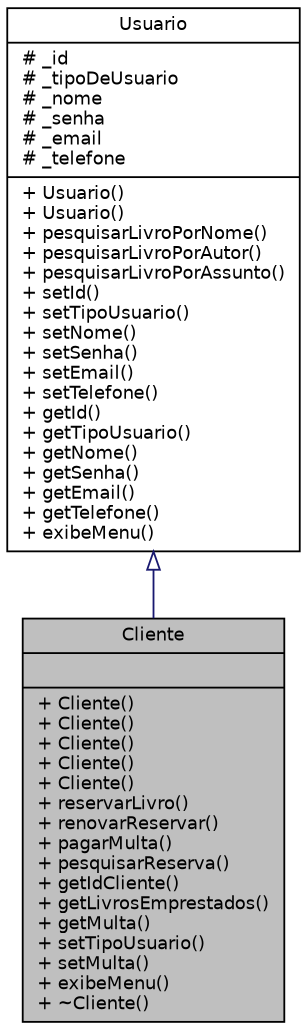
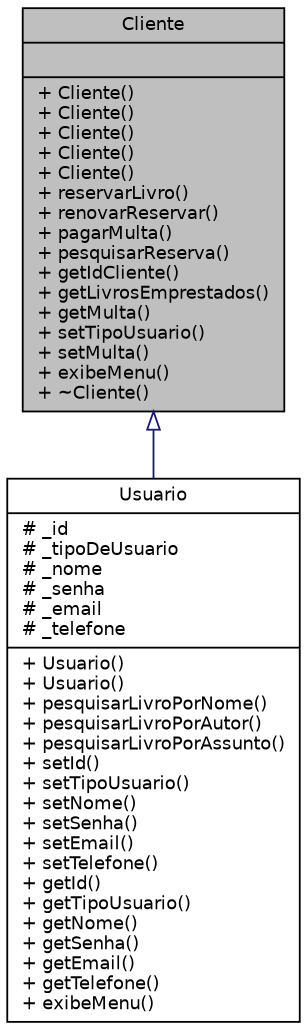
edge "Cliente" -> "Usuario": reversed
